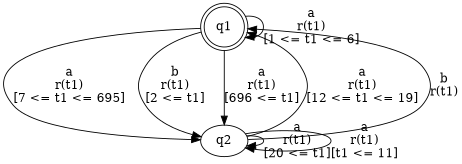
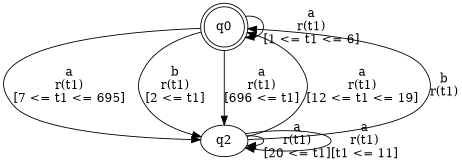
node "q1": label "q1" -> "q0"
